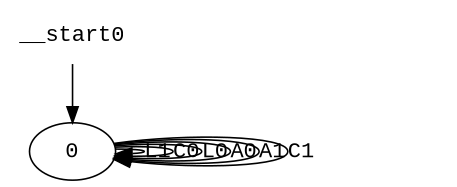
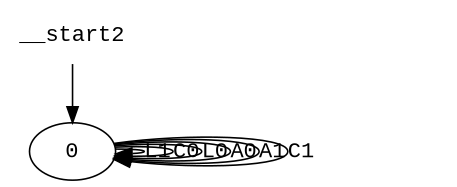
node "__start0": label "__start0" -> "__start2"
